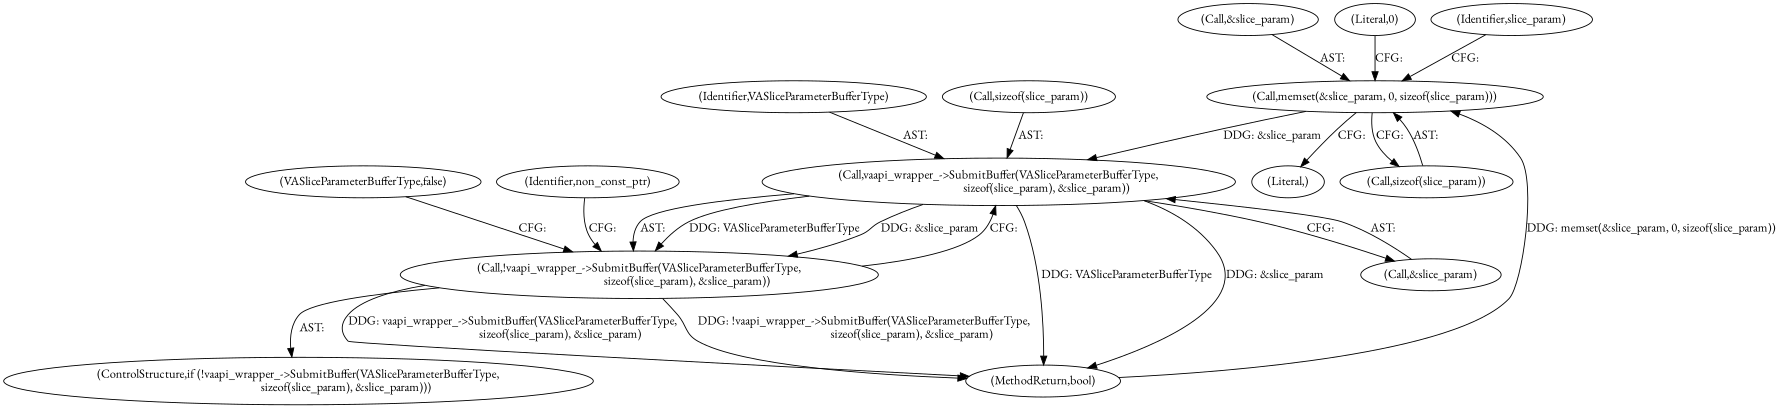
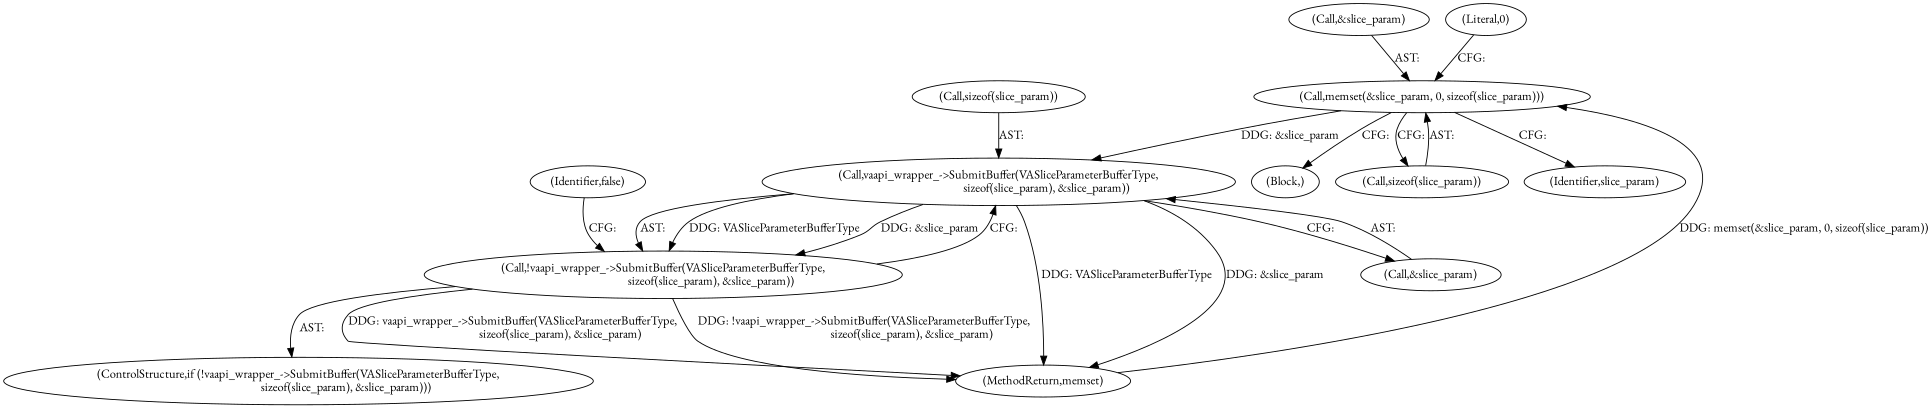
edge "(Identifier,slice_param)" -> "(Call,memset(&slice_param, 0, sizeof(slice_param)))": reversed
node "(Identifier,VASliceParameterBufferType)": removed
node "(VASliceParameterBufferType,false)": label "(VASliceParameterBufferType,false)" -> "(Identifier,false)"
node "(Identifier,non_const_ptr)": removed
node "(Literal,)": label "(Literal,)" -> "(Block,)"
node "(MethodReturn,bool)": label "(MethodReturn,bool)" -> "(MethodReturn,memset)"
